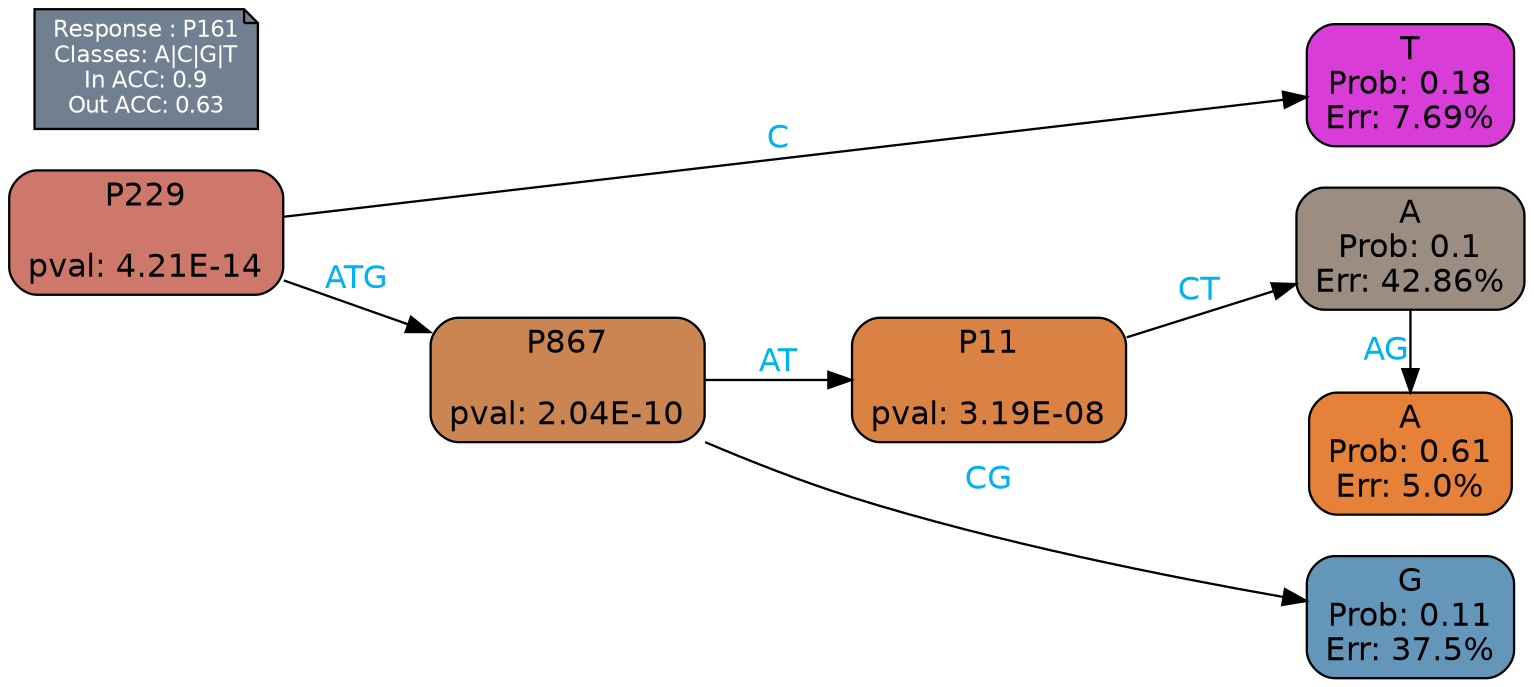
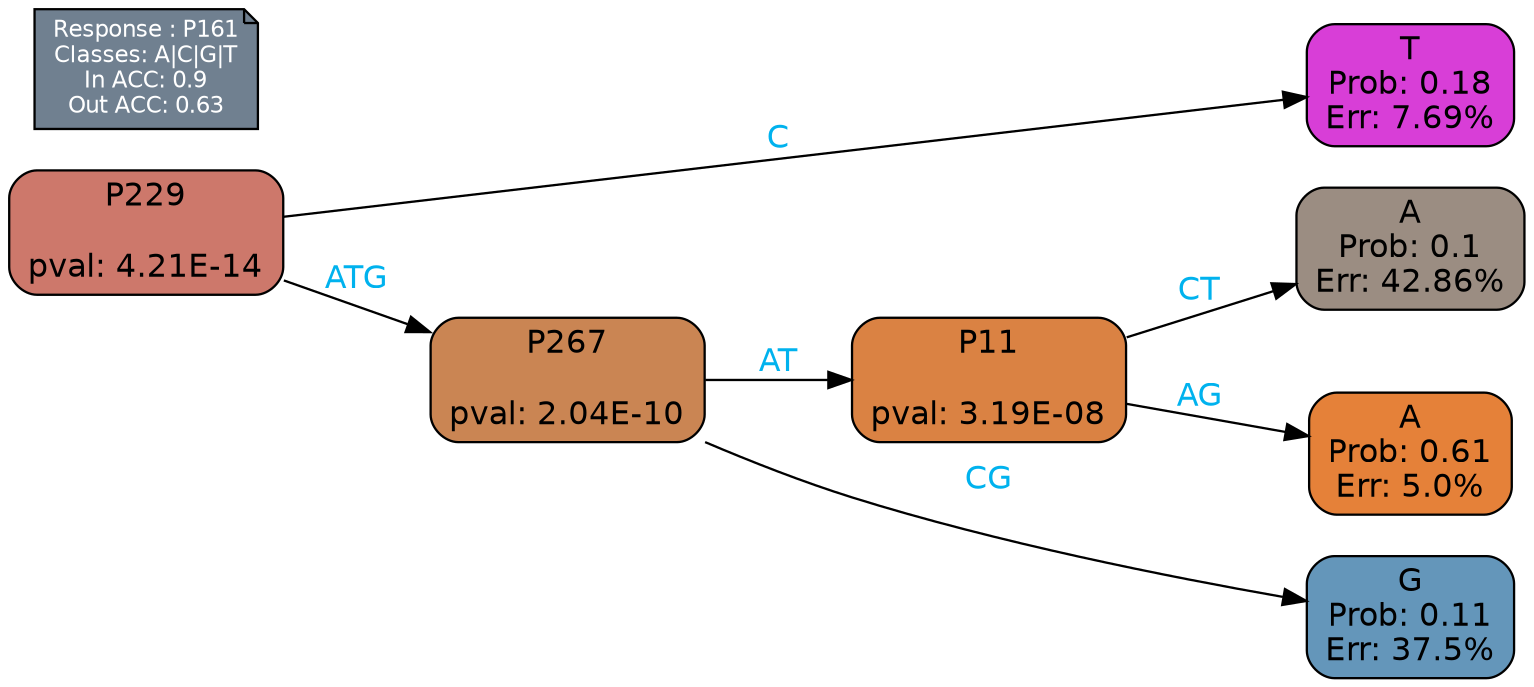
edge "A Prob: 0.1 Err: 42.86%" -> "A Prob: 0.61 Err: 5.0%": now "P11 pval: 3.19E-08" -> "A Prob: 0.61 Err: 5.0%"
node "P867 pval: 2.04E-10": label "P867 pval: 2.04E-10" -> "P267 pval: 2.04E-10"
